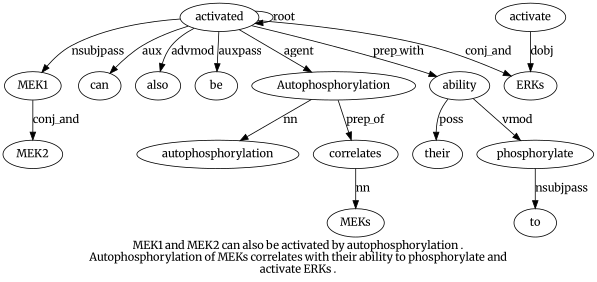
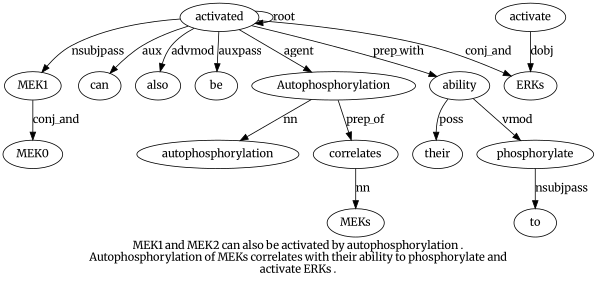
node "MEK2": label "MEK2" -> "MEK0"
